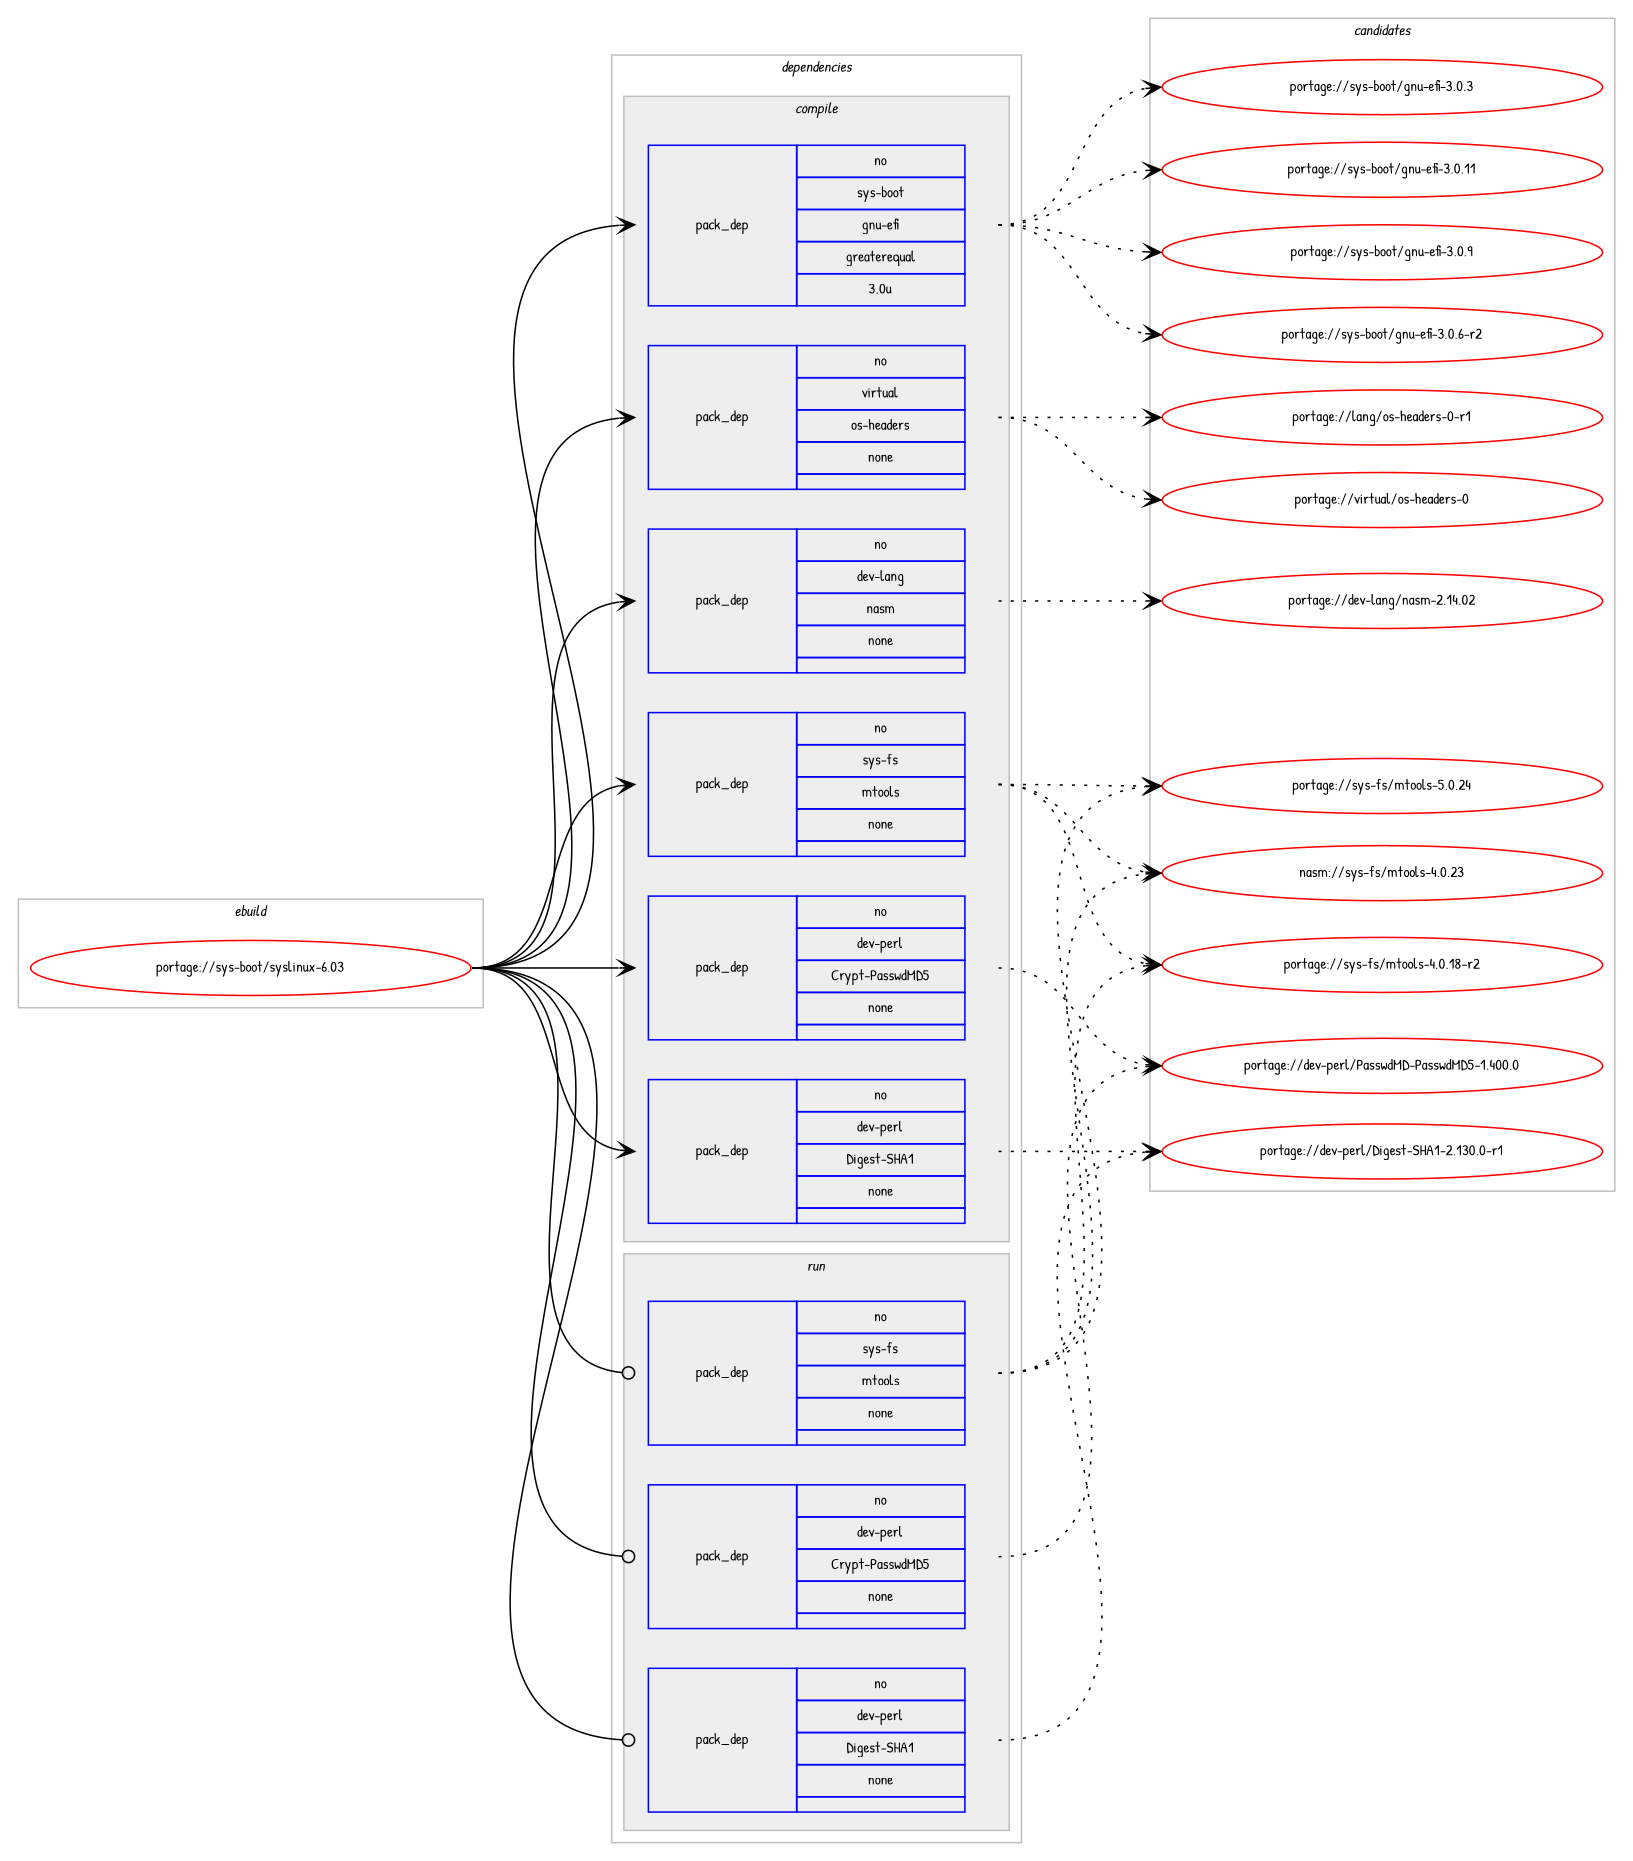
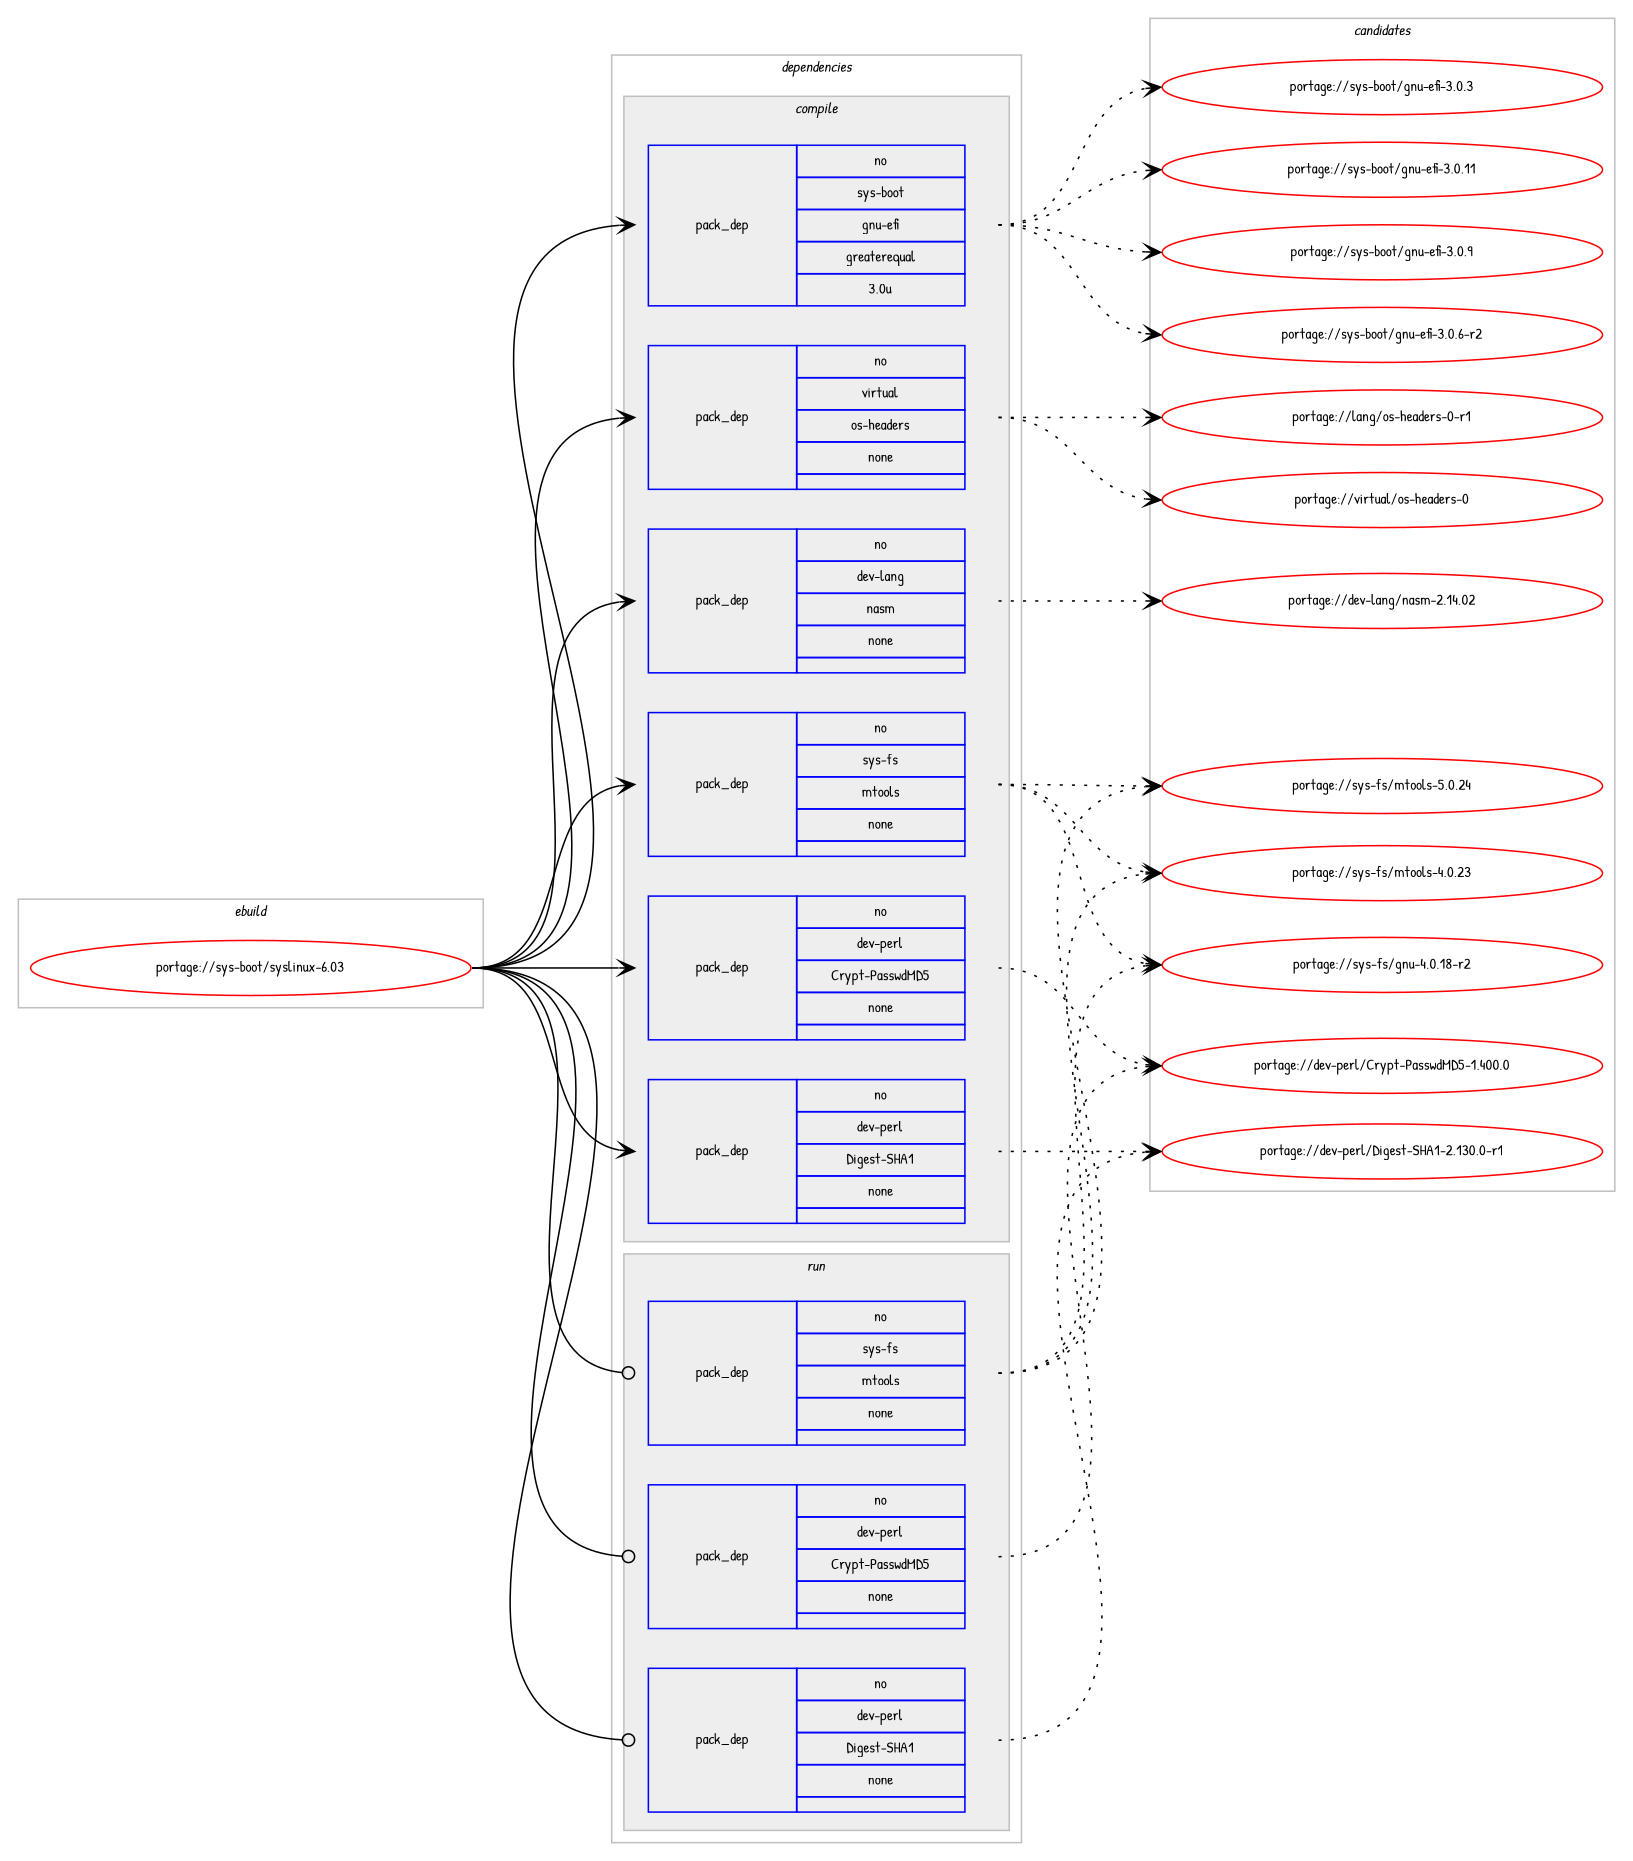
node "nasm://sys-fs/mtools-4.0.23": label "nasm://sys-fs/mtools-4.0.23" -> "portage://sys-fs/mtools-4.0.23"
node "portage://sys-fs/mtools-4.0.18-r2": label "portage://sys-fs/mtools-4.0.18-r2" -> "portage://sys-fs/gnu-4.0.18-r2"
node "portage://dev-perl/PasswdMD-PasswdMD5-1.400.0": label "portage://dev-perl/PasswdMD-PasswdMD5-1.400.0" -> "portage://dev-perl/Crypt-PasswdMD5-1.400.0"
